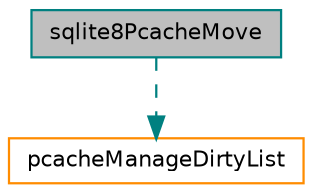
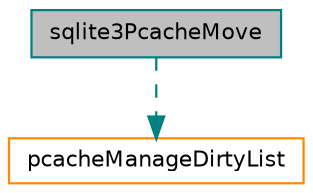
node "sqlite8PcacheMove": label "sqlite8PcacheMove" -> "sqlite3PcacheMove"
